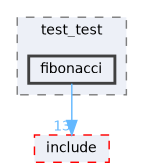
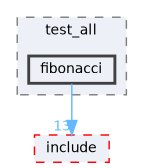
cluster "test_test": label "test_test" -> "test_all"
